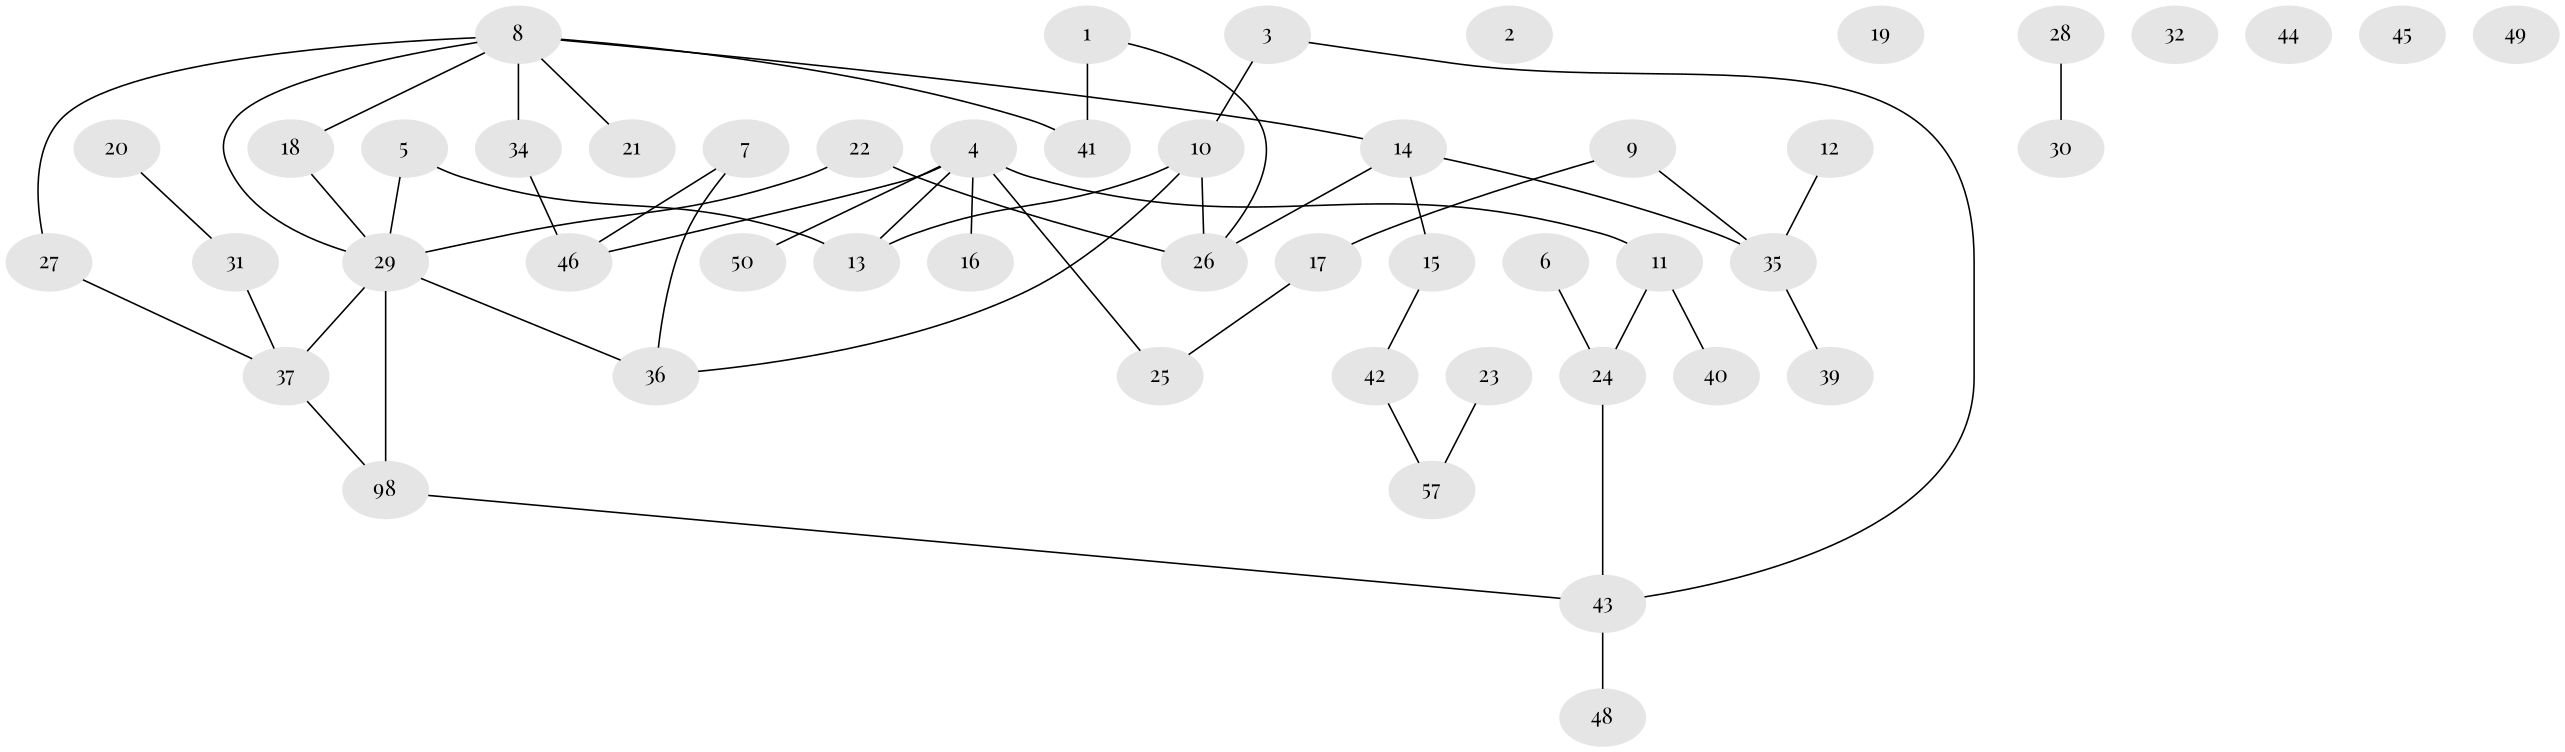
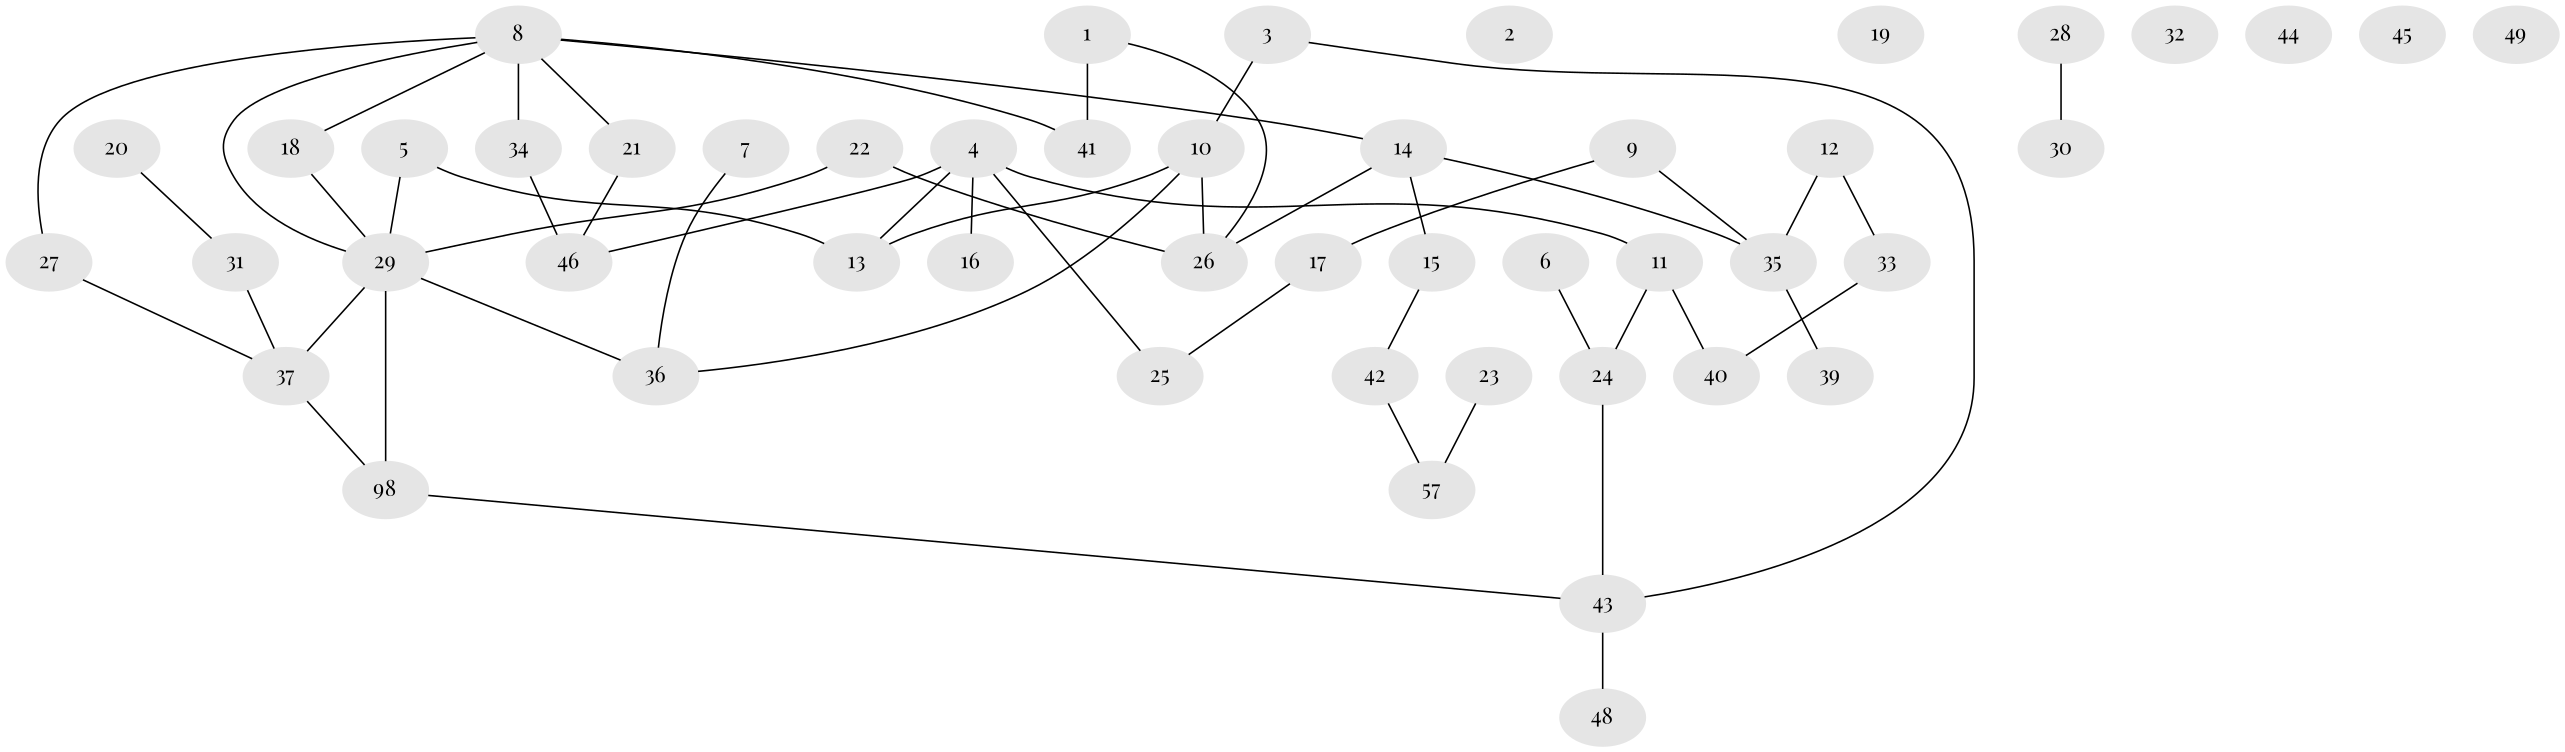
edge "7" -- "46": now "21" -- "46"
node "50": removed
node "33": added
